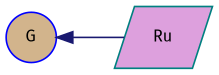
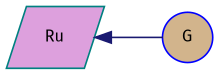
edge "Ru" -> "G": reversed
